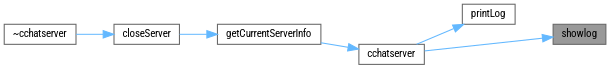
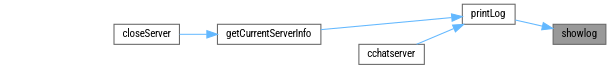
node "~cchatserver": removed
edge "getCurrentServerInfo" -> "cchatserver": now "getCurrentServerInfo" -> "printLog"
edge "cchatserver" -> "showlog": now "printLog" -> "showlog"
